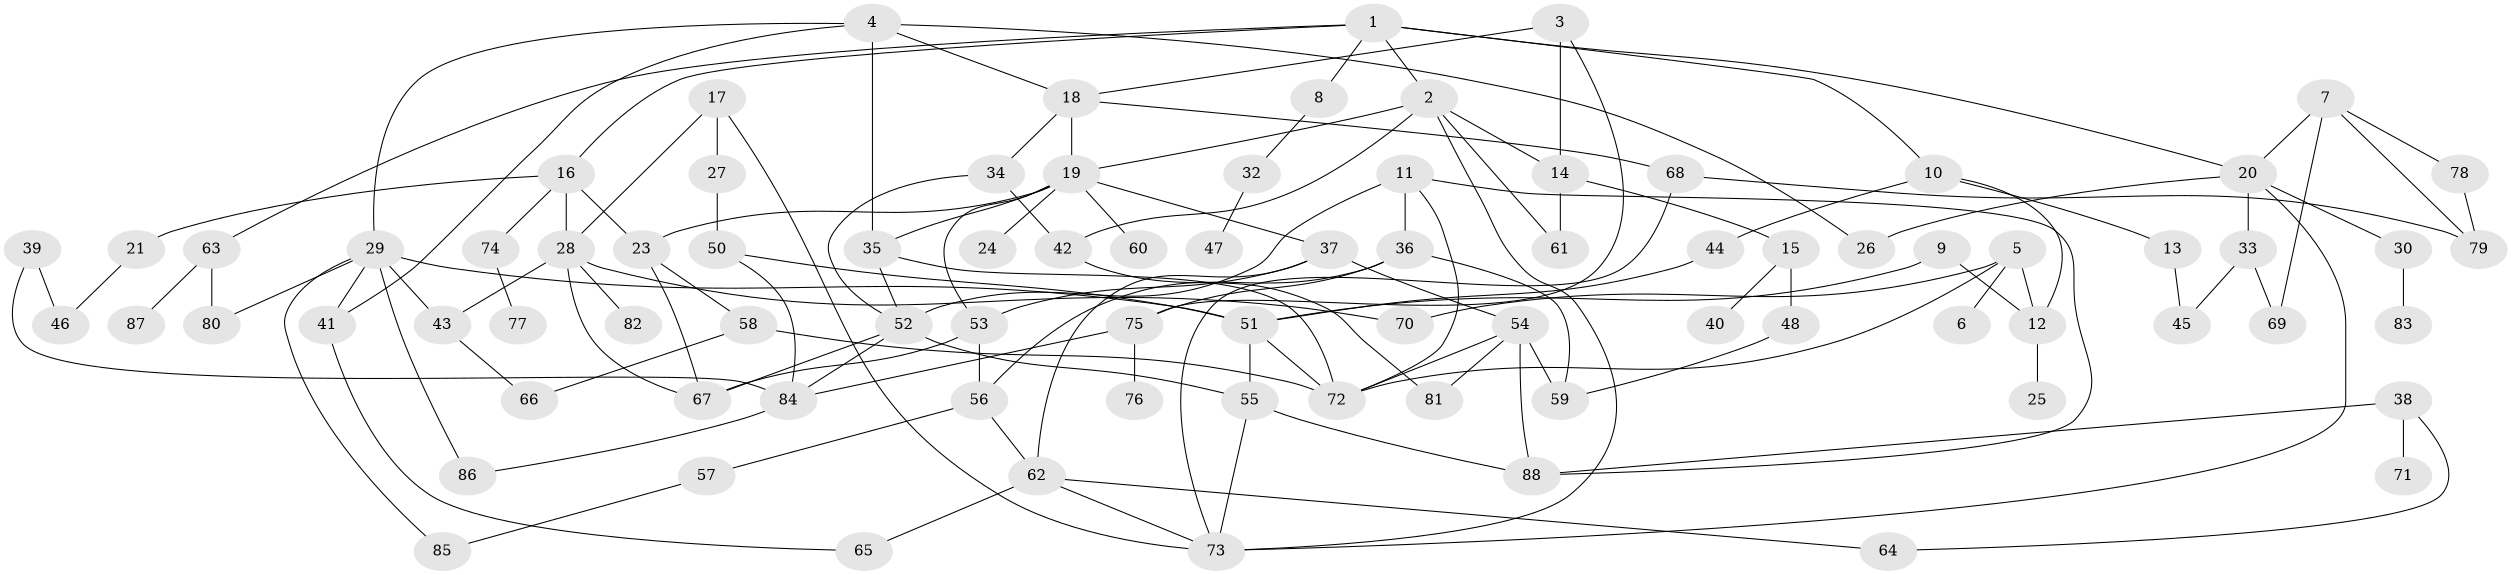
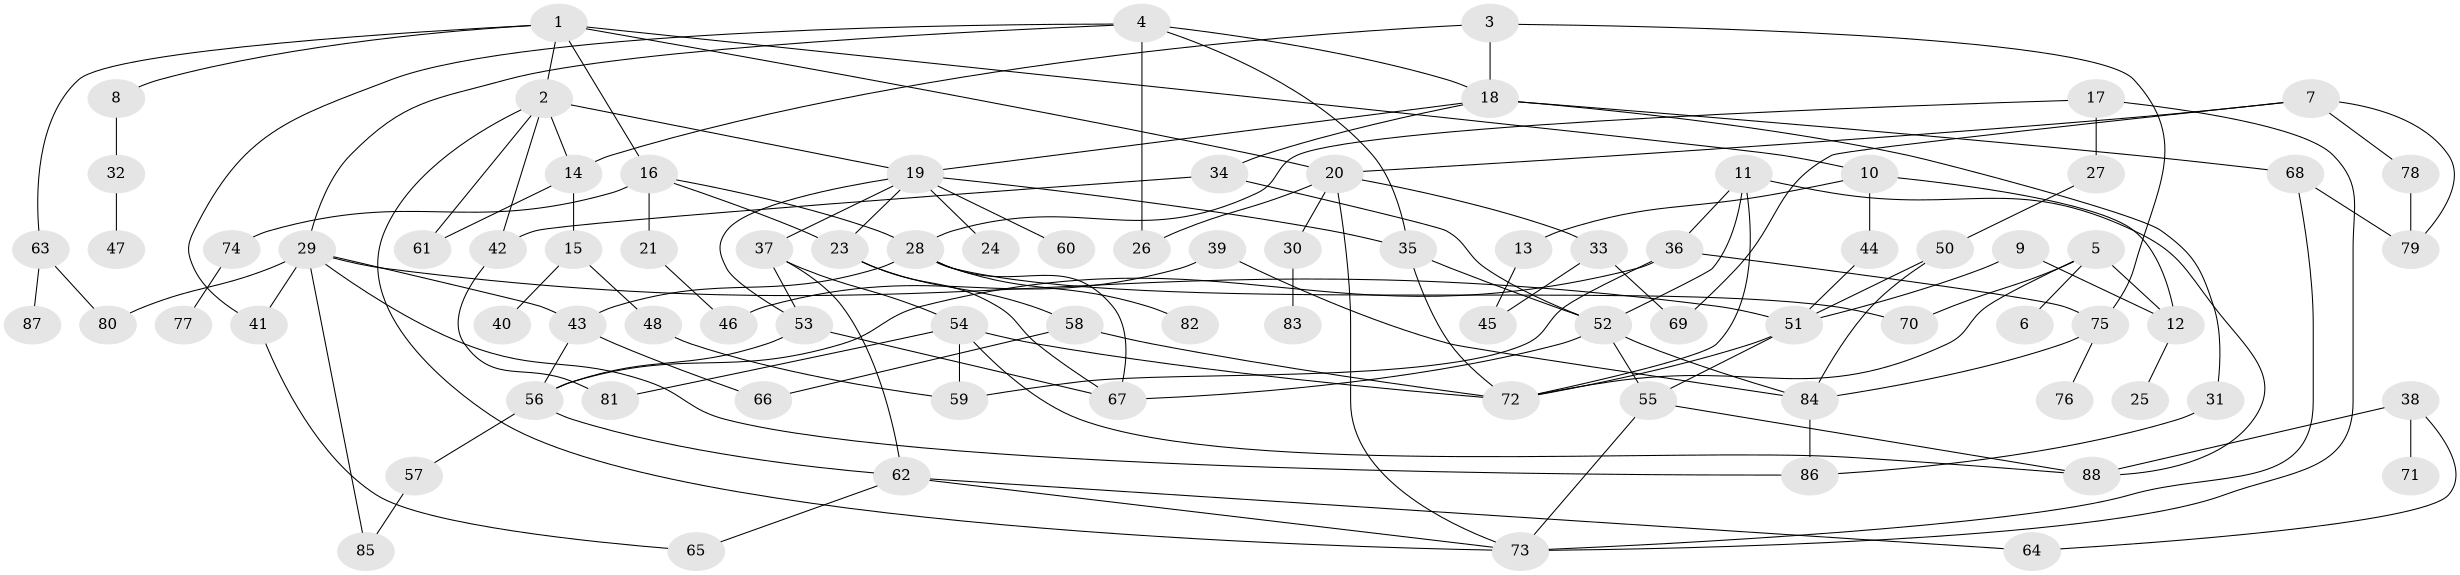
edge "43" -- "56": added
node "31": added
